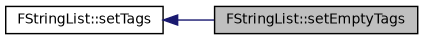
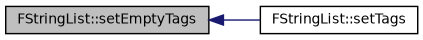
edge "FStringList::setEmptyTags" -> "FStringList::setTags": reversed
